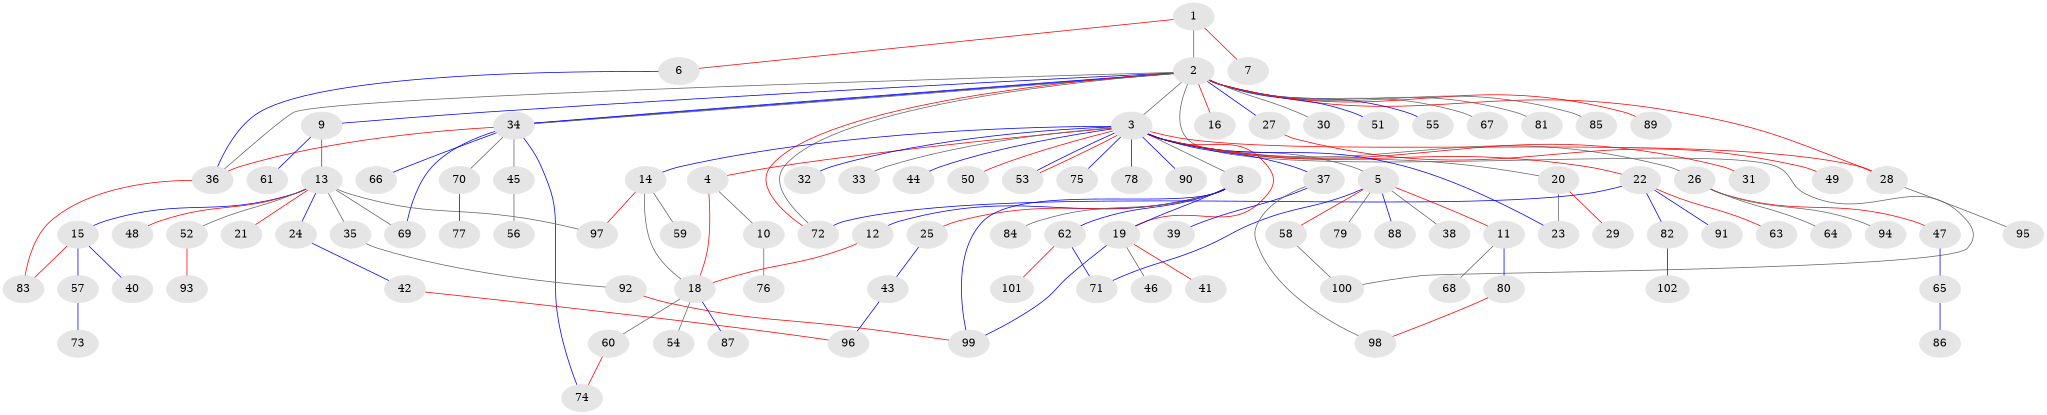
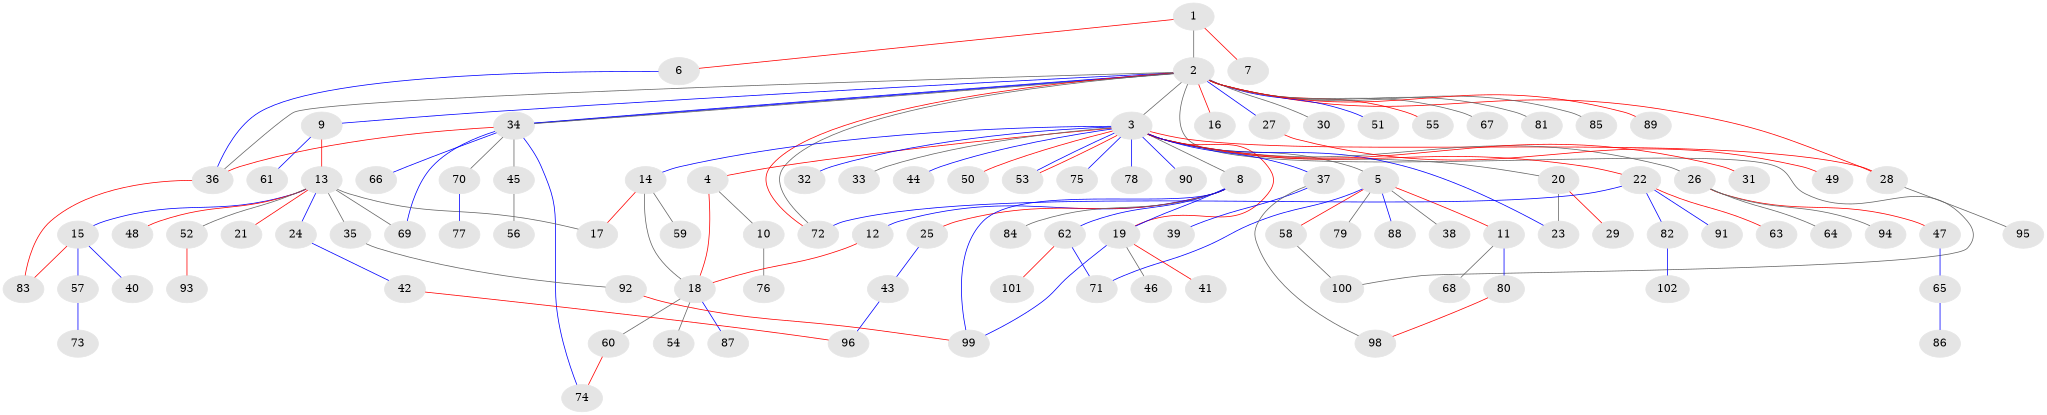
edge "2" -- "55": color blue -> red
node "97": label "97" -> "17"
